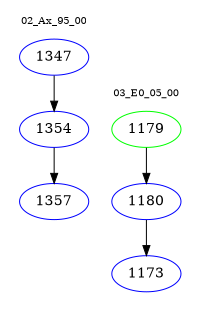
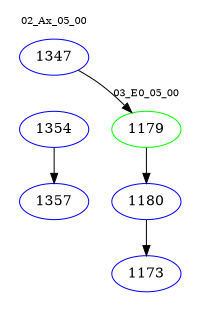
cluster "02_Ax_95_00": label "02_Ax_95_00" -> "02_Ax_05_00"
edge "1347" -> "1354": now "1347" -> "1179"
